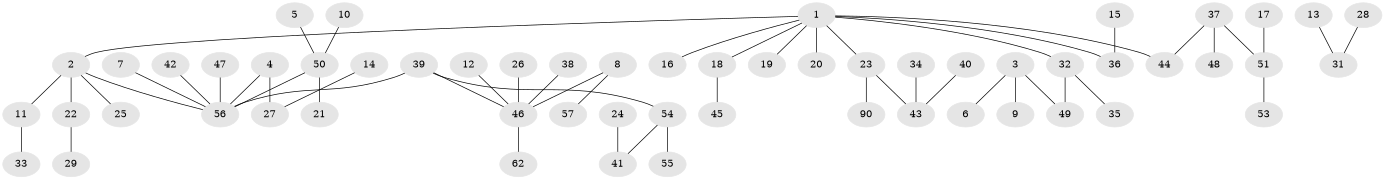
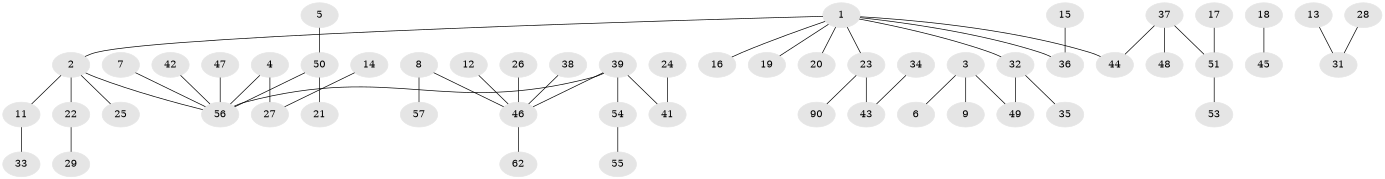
node "10": removed
edge "1" -- "18": removed
node "40": removed
edge "54" -- "41": now "39" -- "41"
